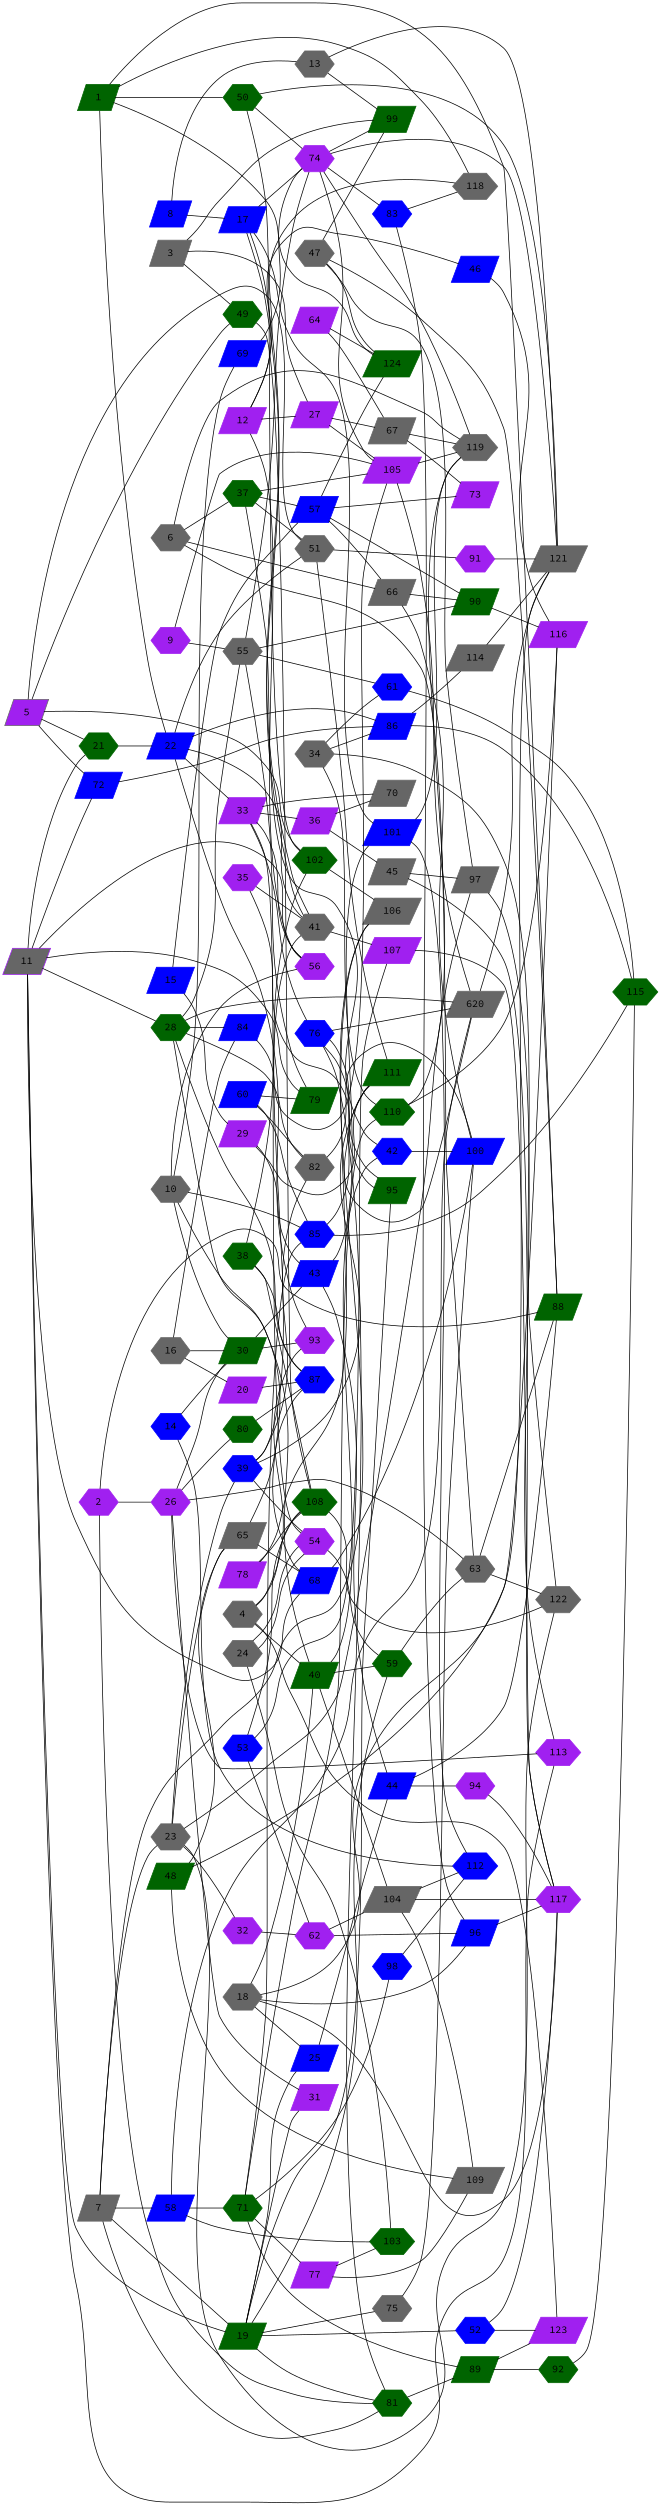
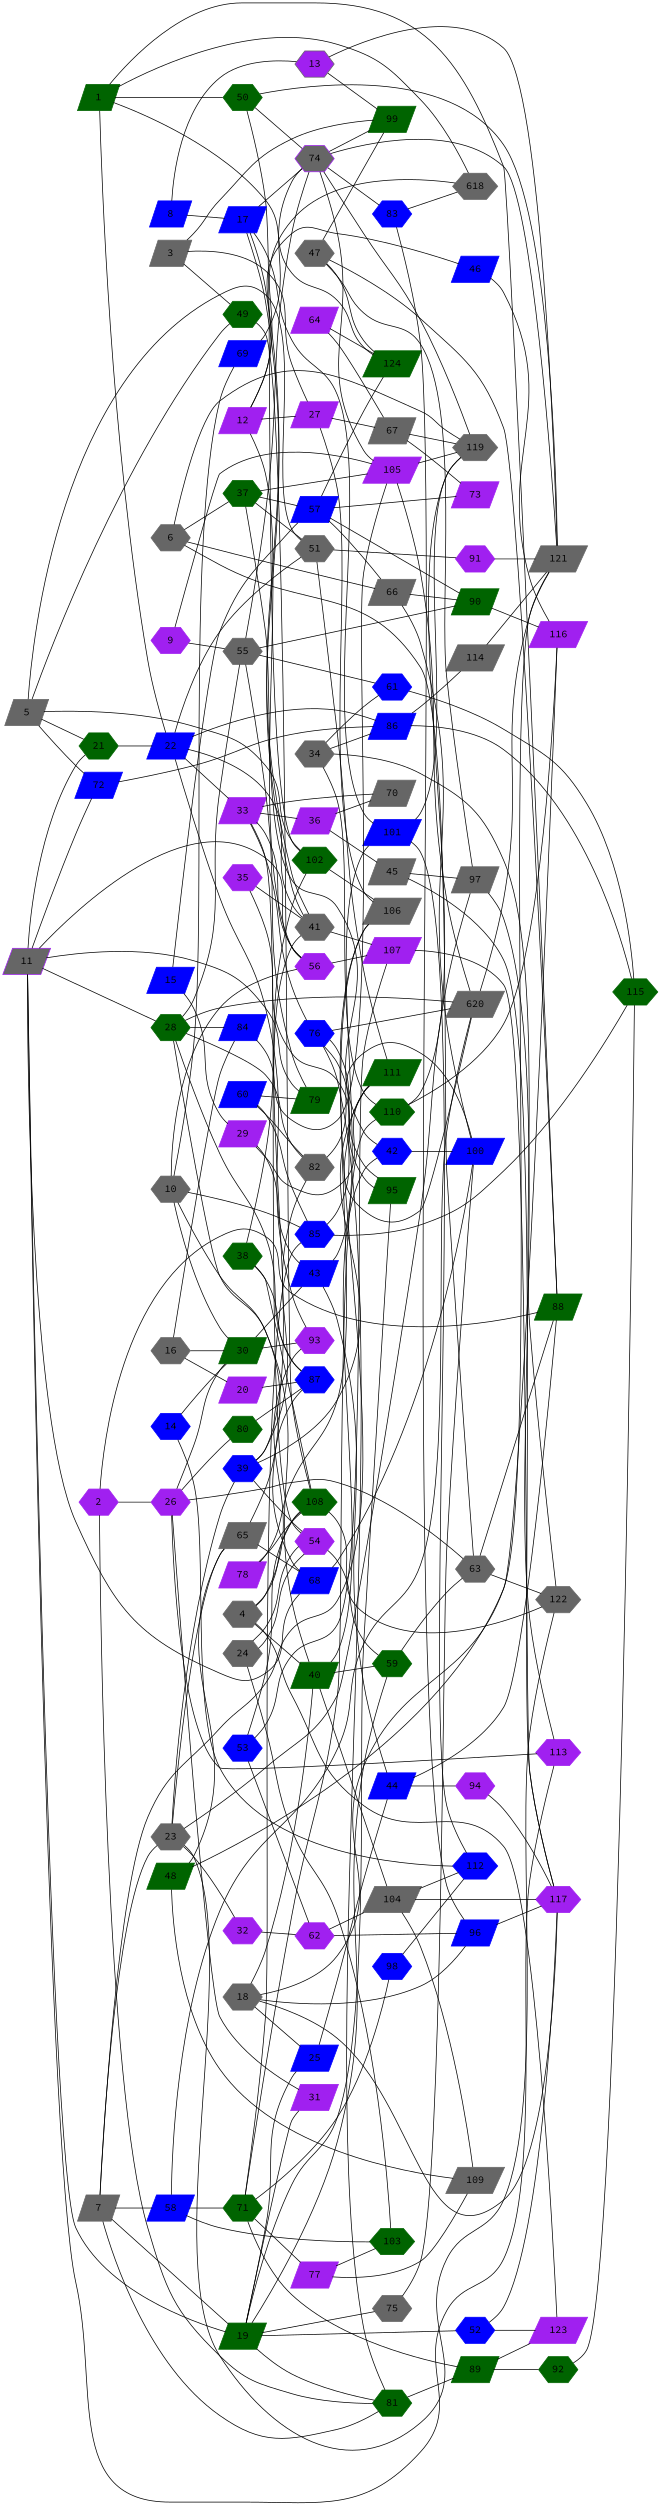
node "13": fillcolor gray40 -> purple
node "74": fillcolor purple -> gray40
node "118": label "118" -> "618"
edge "27" -- "105": now "27" -- "106"
node "5": fillcolor purple -> gray40
edge "107" -- "56": added
